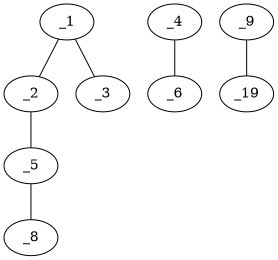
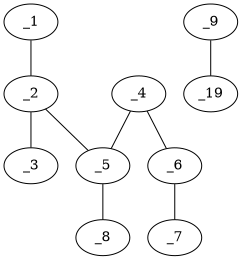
edge "_1" -- "_3": now "_2" -- "_3"
edge "_4" -- "_5": added
node "_7": added
